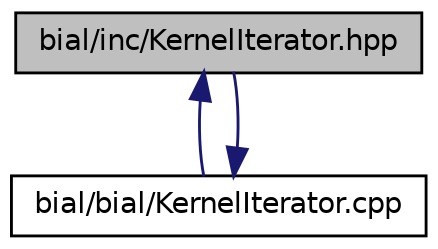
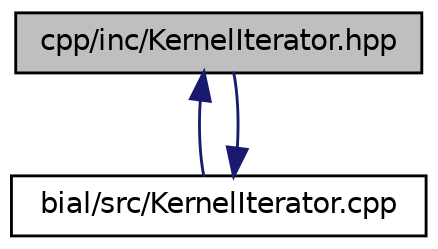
node "bial/inc/KernelIterator.hpp": label "bial/inc/KernelIterator.hpp" -> "cpp/inc/KernelIterator.hpp"
node "bial/bial/KernelIterator.cpp": label "bial/bial/KernelIterator.cpp" -> "bial/src/KernelIterator.cpp"
